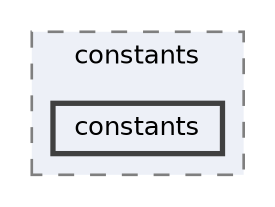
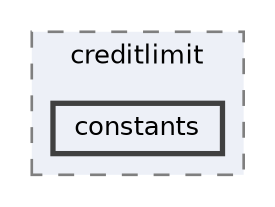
cluster "constants": label "constants" -> "creditlimit"
